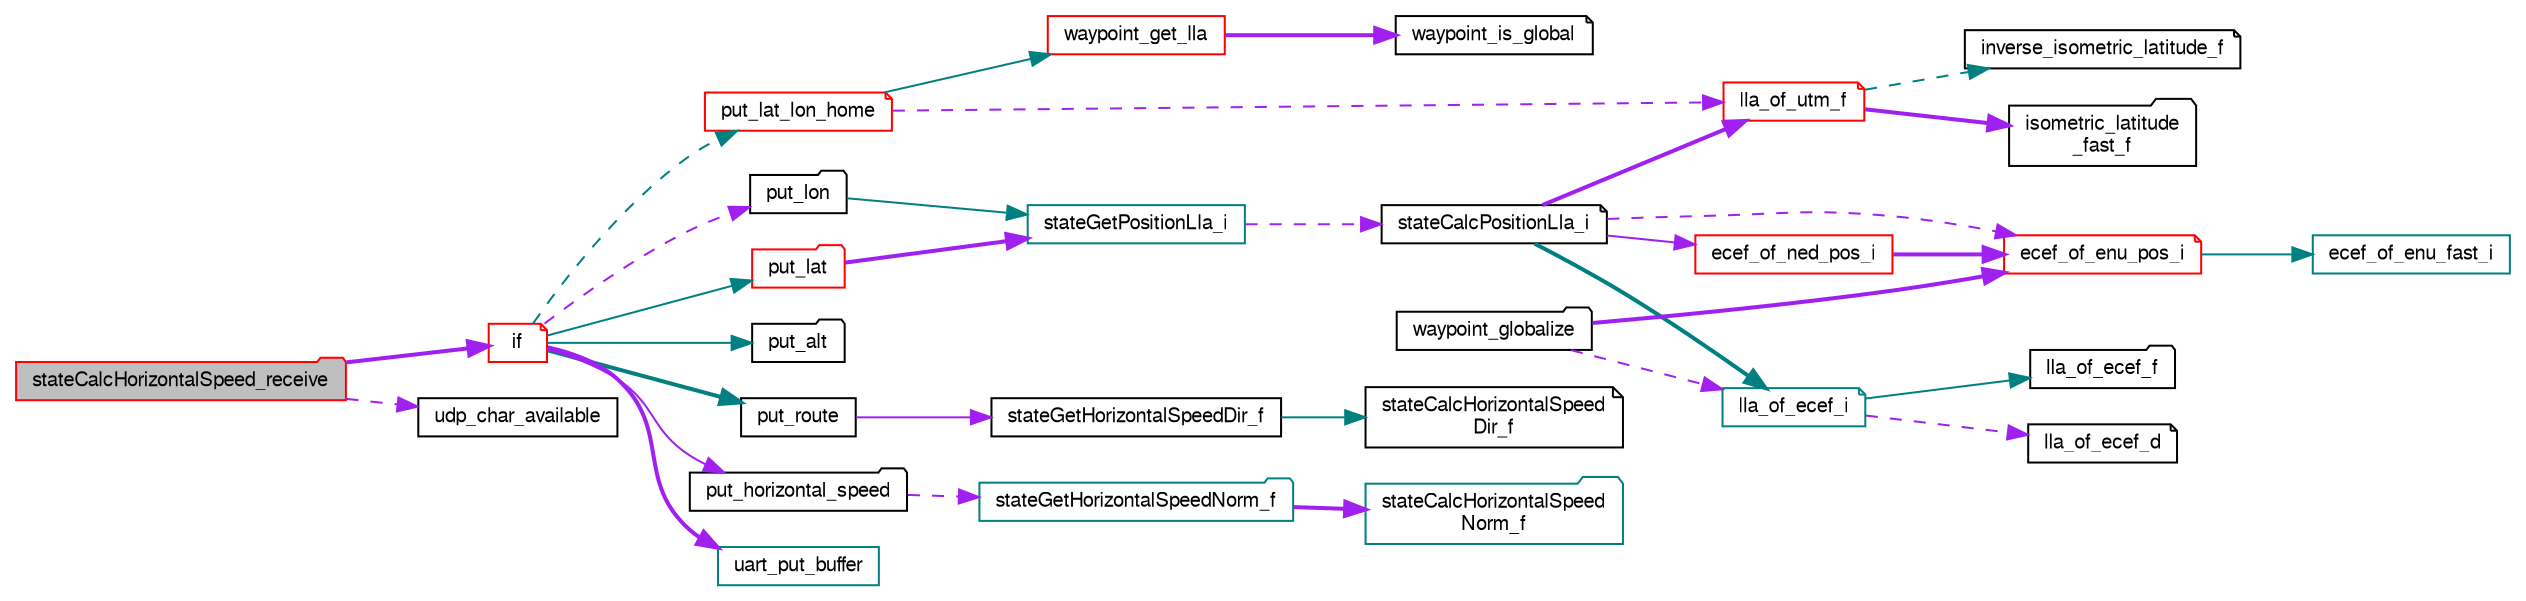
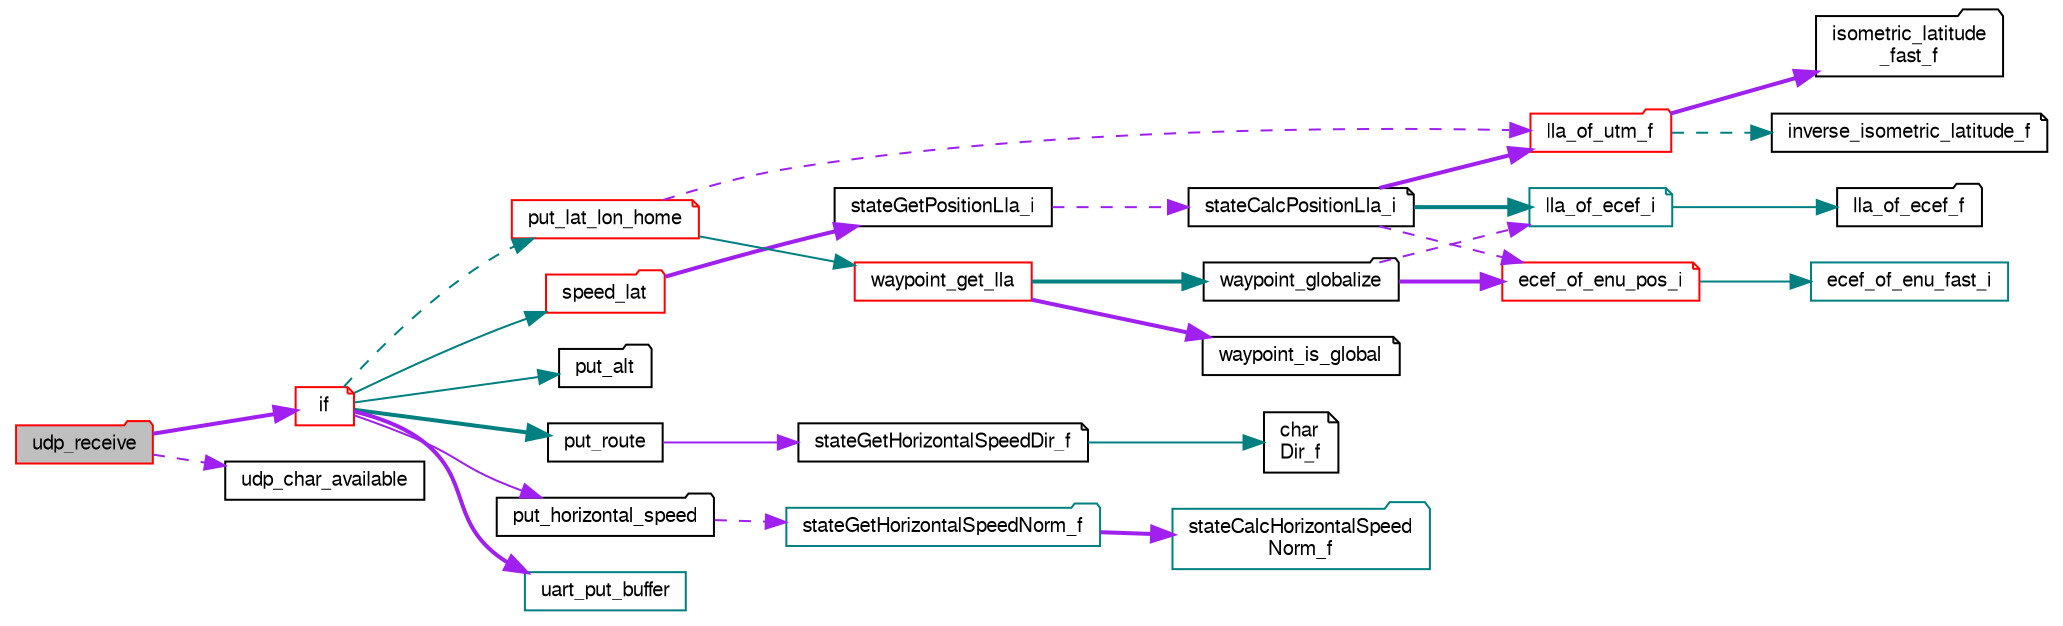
node "lla_of_utm_f": shape note -> folder
node "put_lon": removed
node "stateGetPositionLla_i": color teal -> black
node "ecef_of_ned_pos_i": removed
node "put_lat": label "put_lat" -> "speed_lat"
edge "waypoint_get_lla" -> "waypoint_globalize": added
node "stateCalcHorizontalSpeed_receive": label "stateCalcHorizontalSpeed_receive" -> "udp_receive"
node "stateGetHorizontalSpeedDir_f": shape box -> note
node "stateCalcHorizontalSpeed Dir_f": label "stateCalcHorizontalSpeed Dir_f" -> "char Dir_f"
node "lla_of_ecef_d": removed
